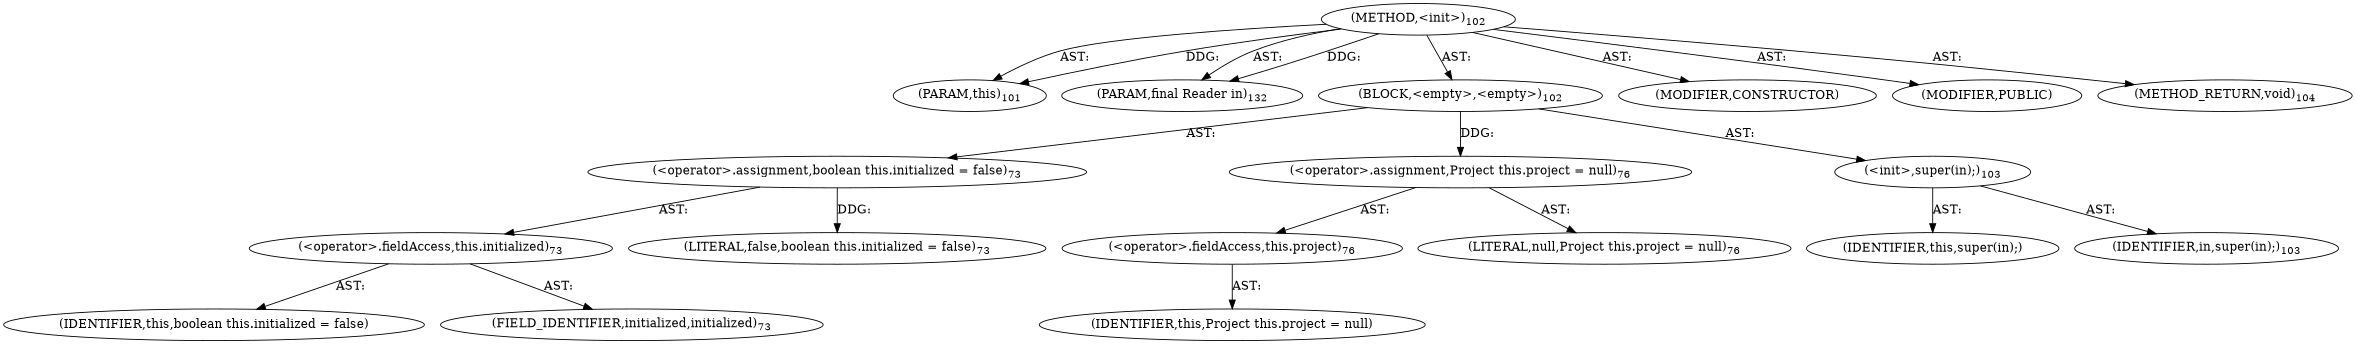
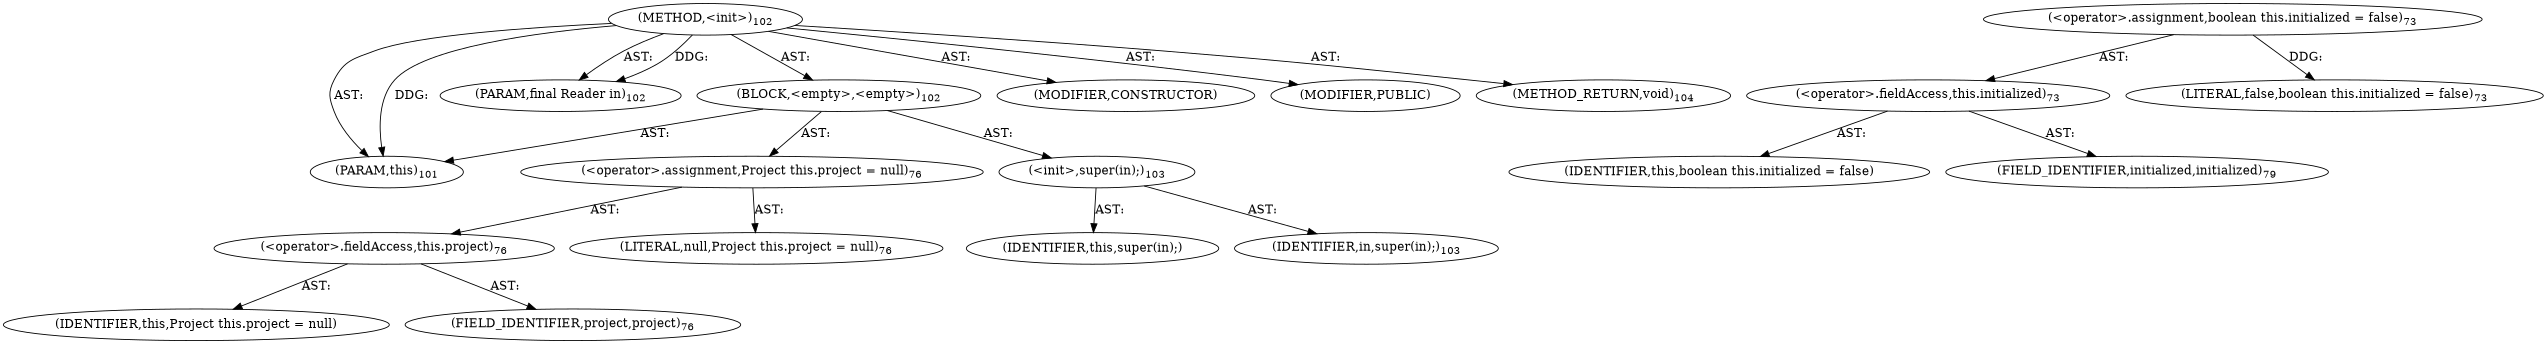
node "(PARAM,final Reader in)": text "132" -> "102"
edge "(BLOCK,<empty>,<empty>)" -> "(<operator>.assignment,boolean this.initialized = false)": now "(BLOCK,<empty>,<empty>)" -> "(PARAM,this)"
edge "(BLOCK,<empty>,<empty>)" -> "(<operator>.assignment,Project this.project = null)": label "DDG: " -> "AST: "
node "(FIELD_IDENTIFIER,initialized,initialized)": text "73" -> "79"
node "(FIELD_IDENTIFIER,project,project)": added
